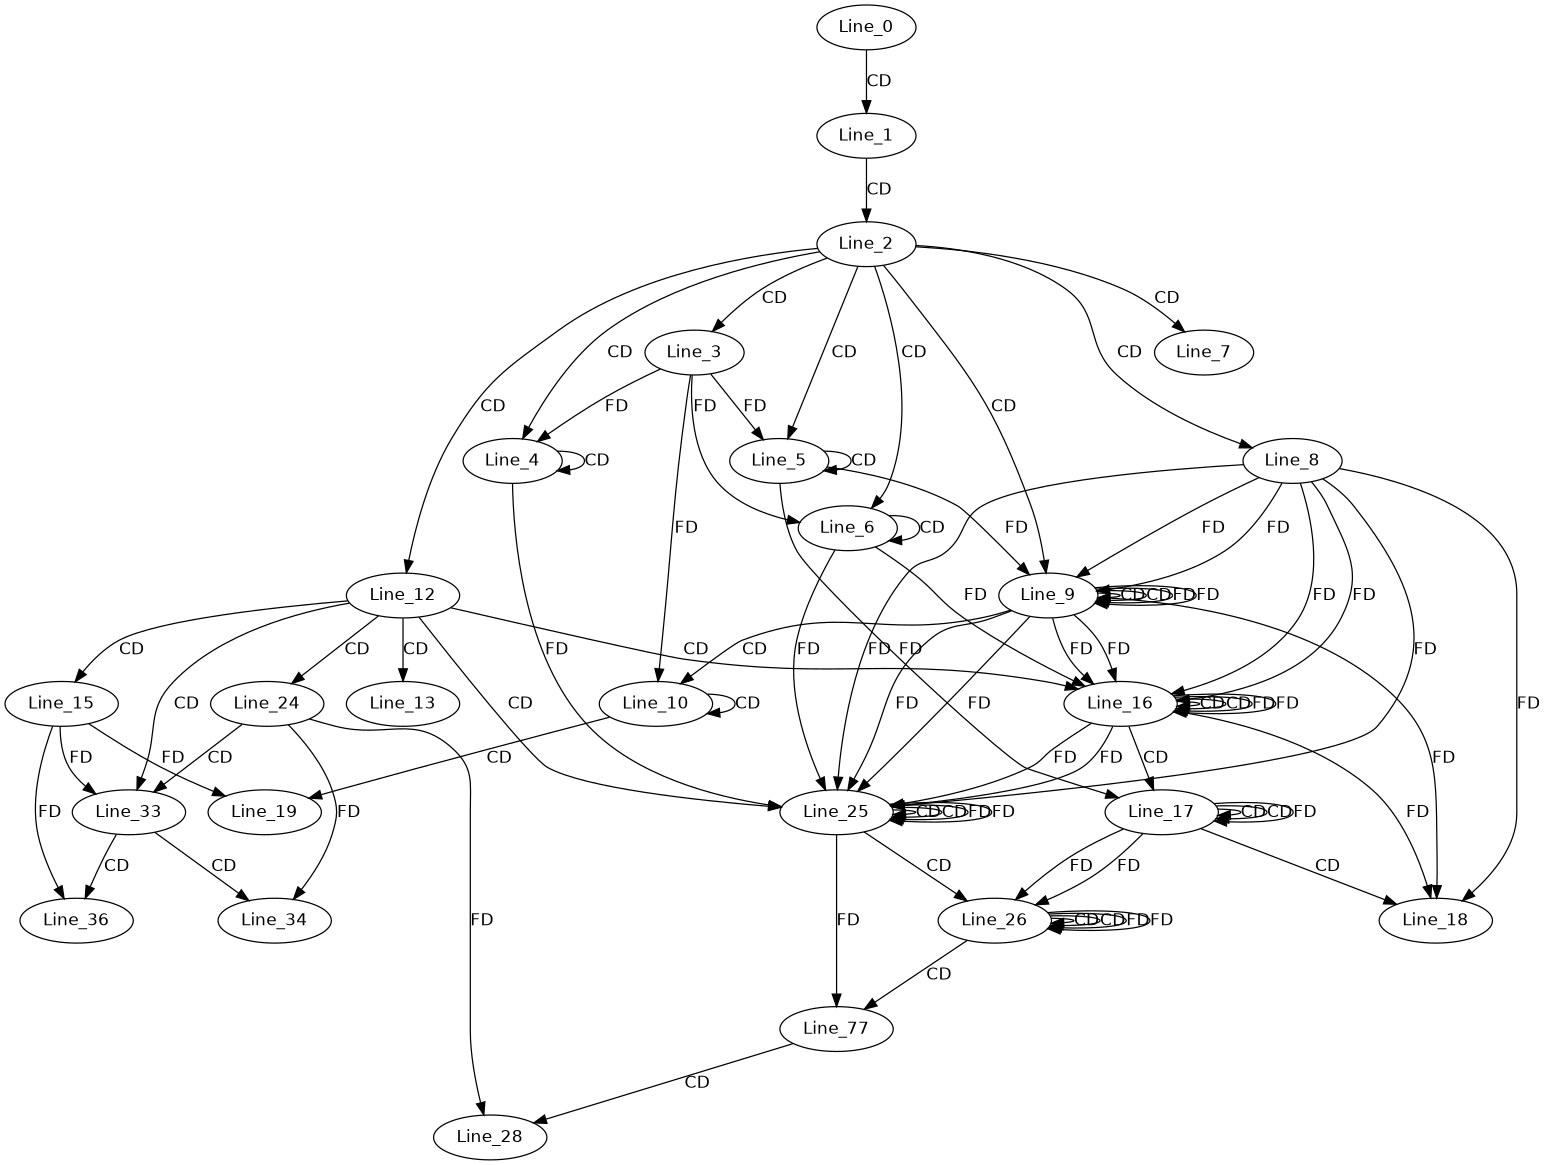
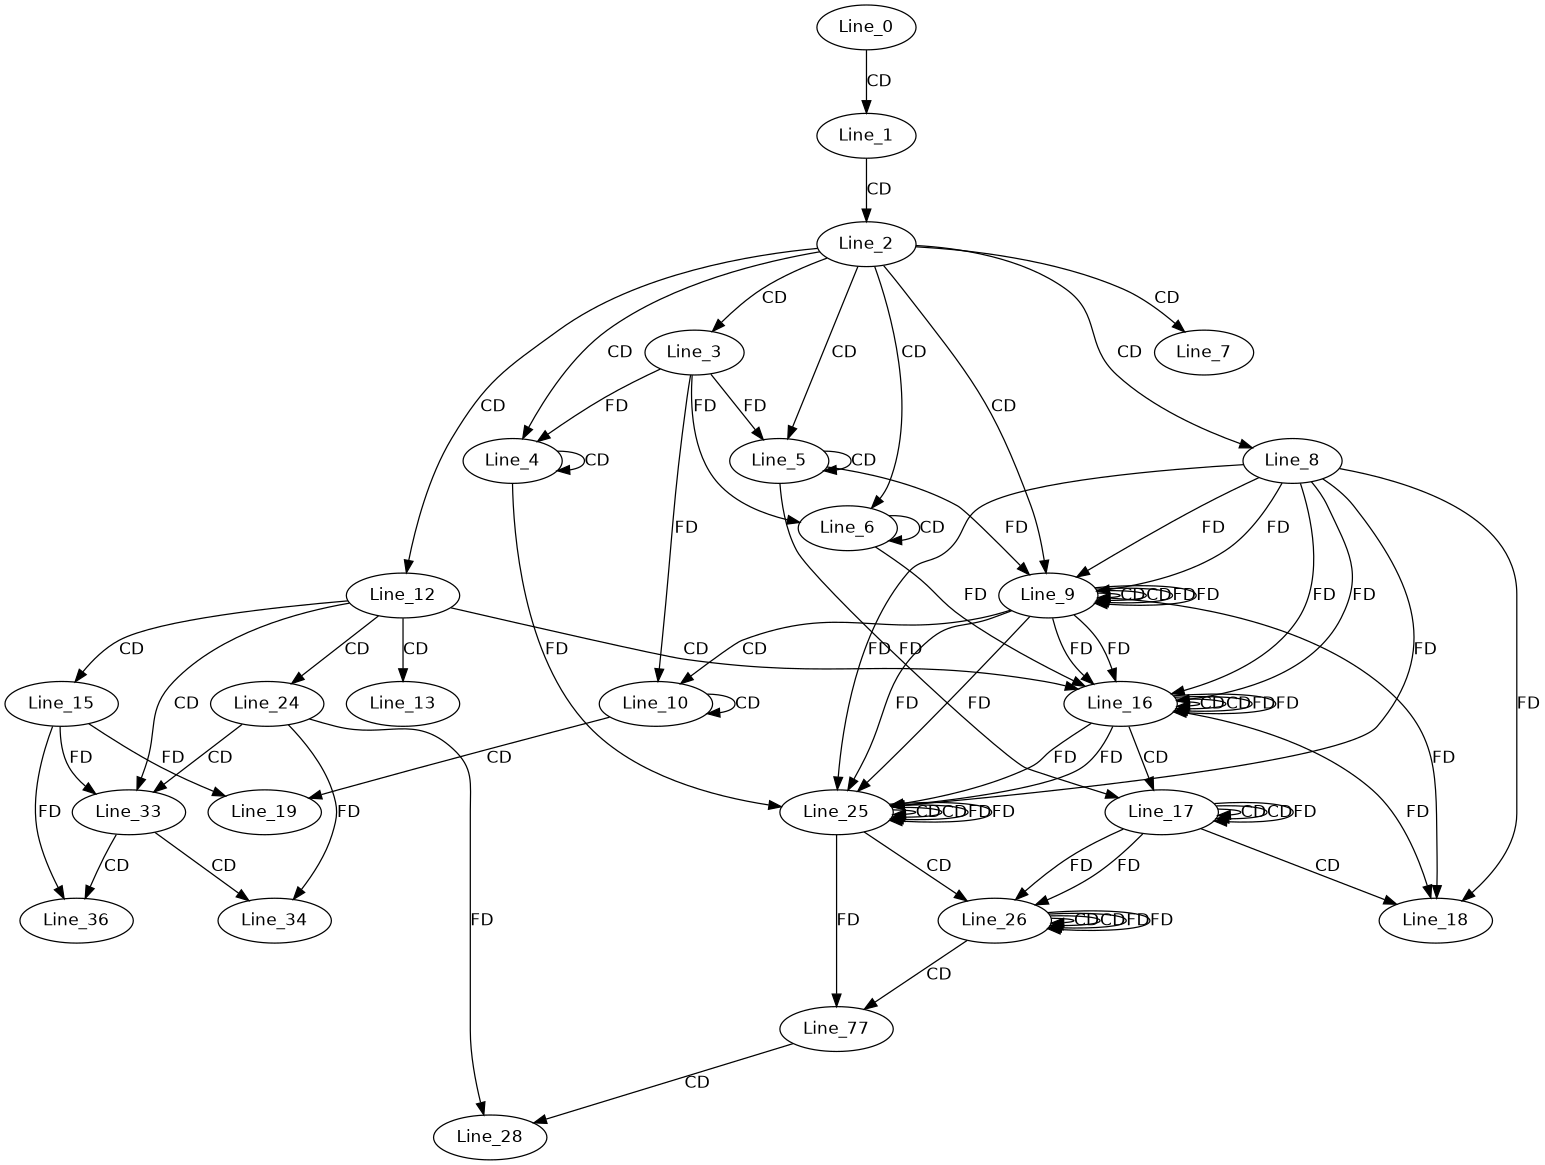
edge "Line_6" -> "Line_25": removed, label "FD"
edge "Line_12" -> "Line_25": removed, label "CD"
